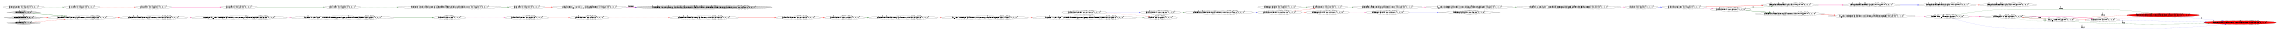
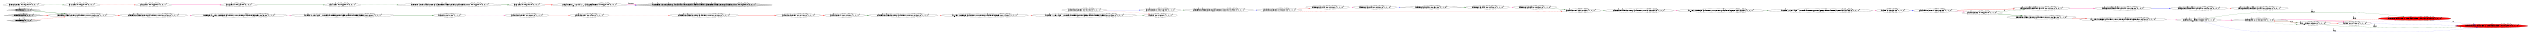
node "deleteLogs(qb.s4dir)@@@24@@@['1', '1', '0']": added
